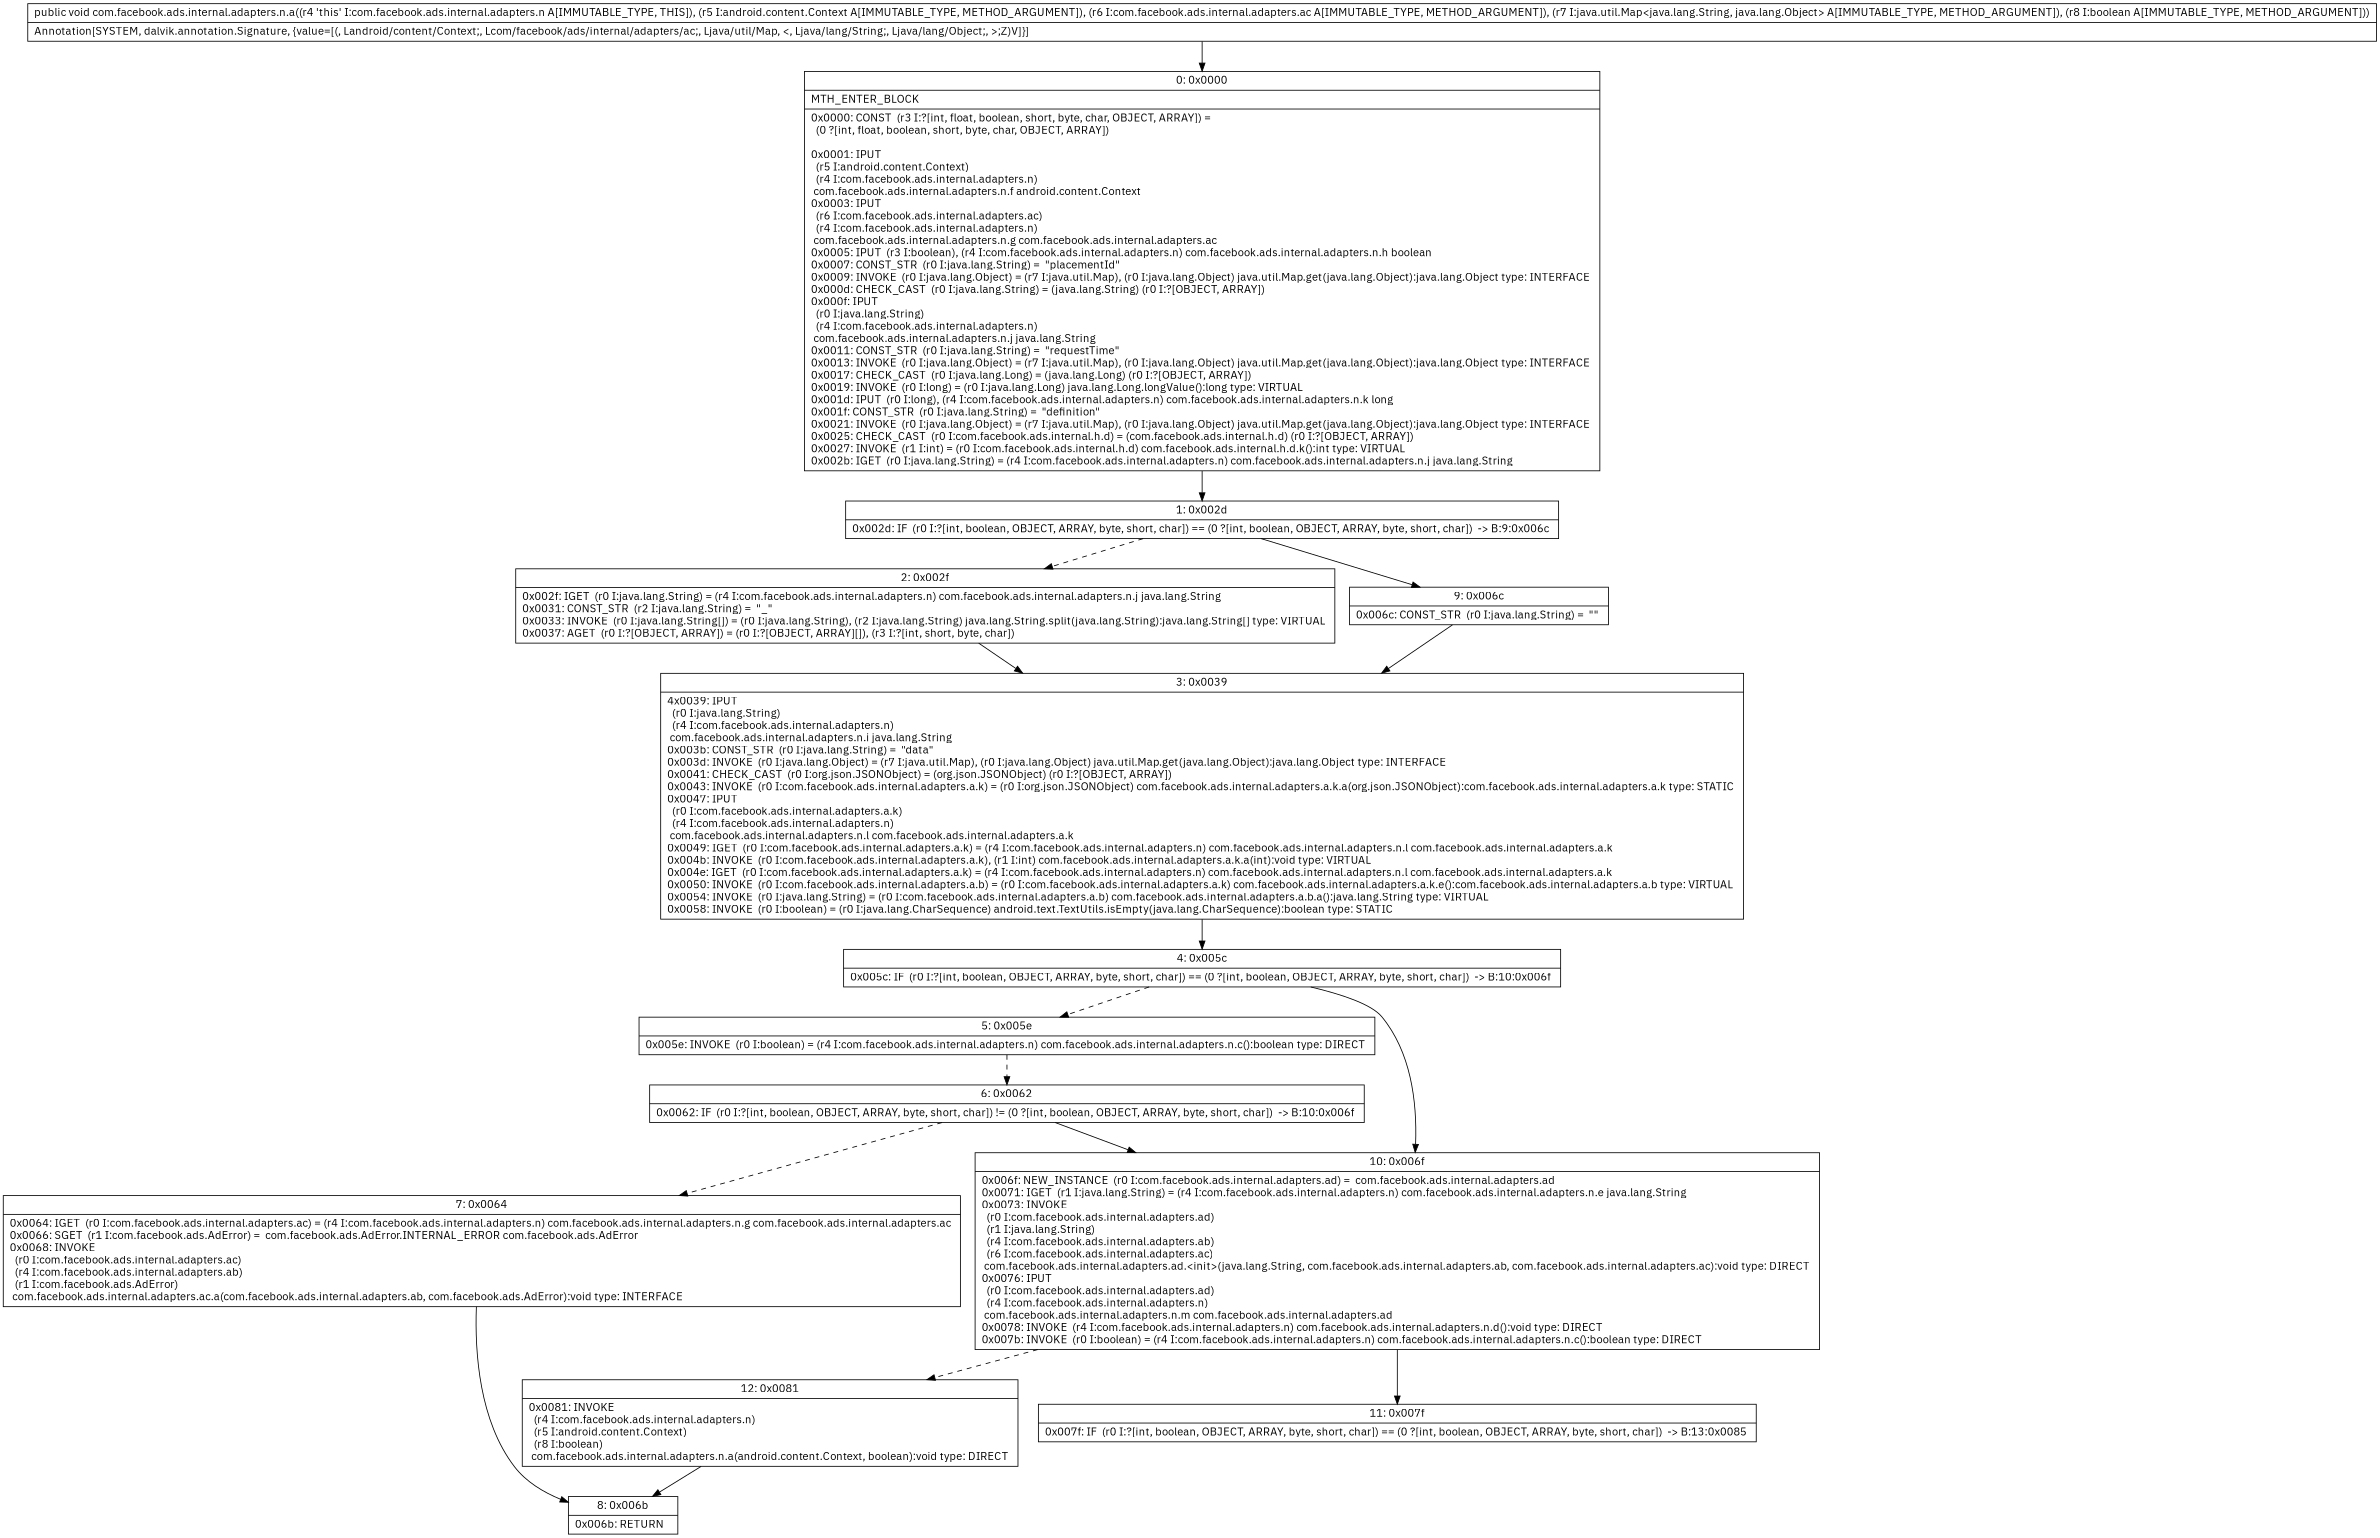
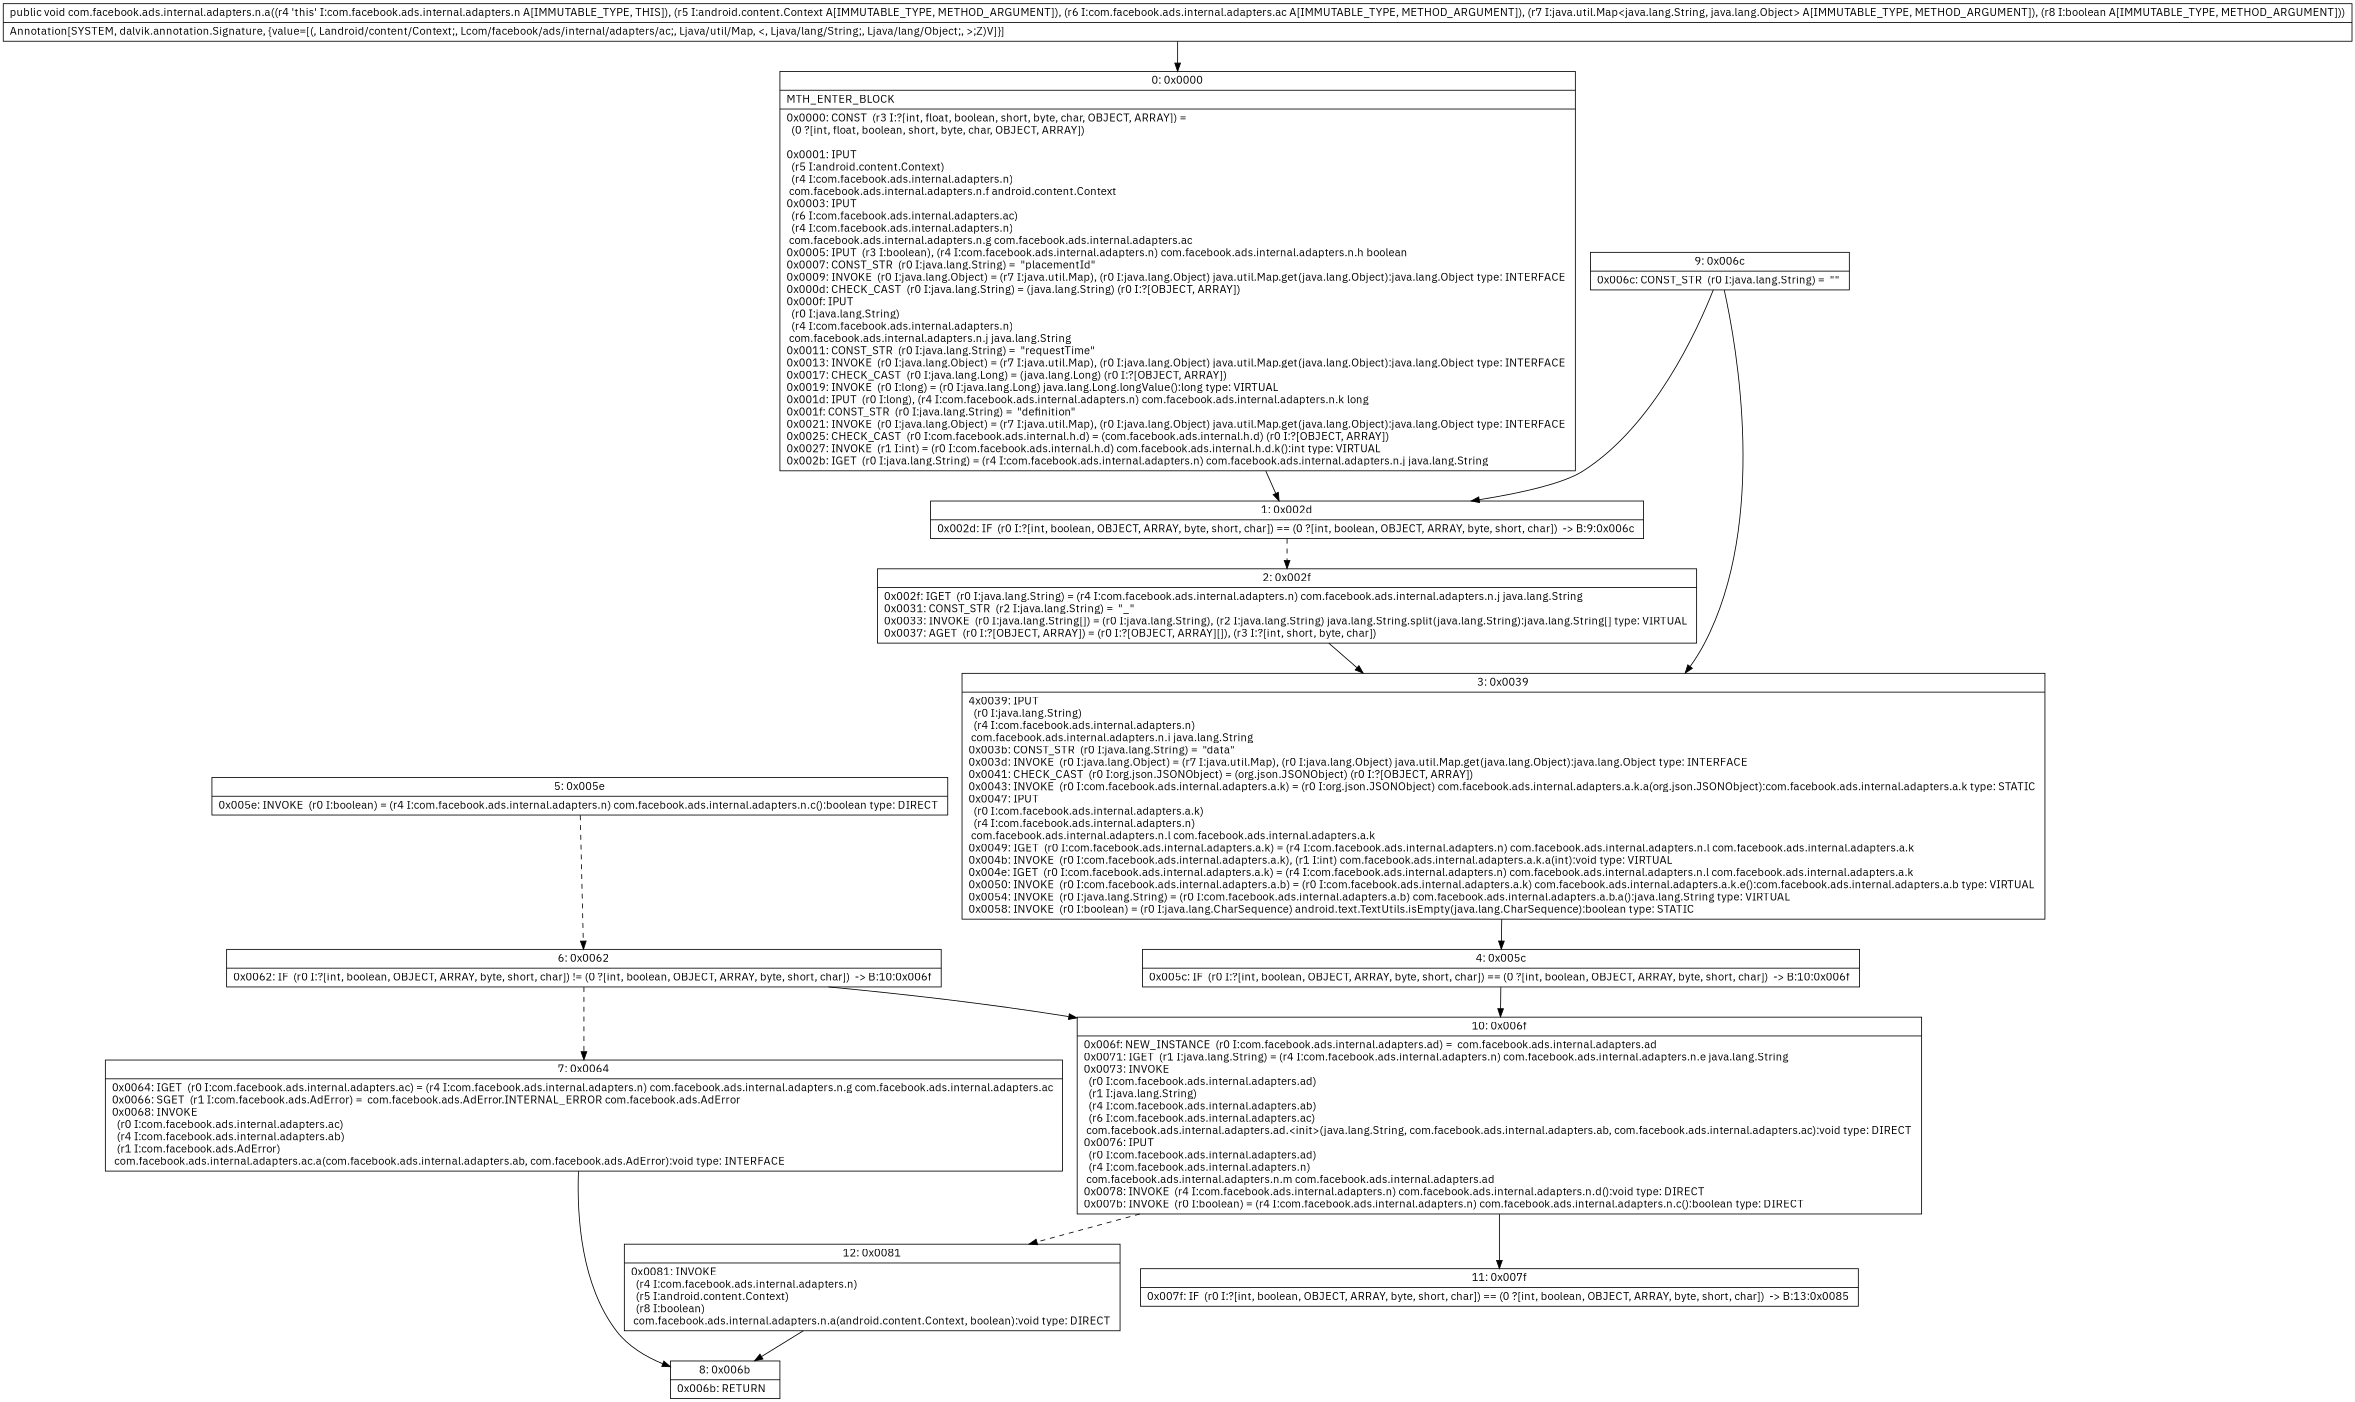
edge "1: 0x002d" -> "9: 0x006c": reversed
edge "4: 0x005c" -> "5: 0x005e": removed
